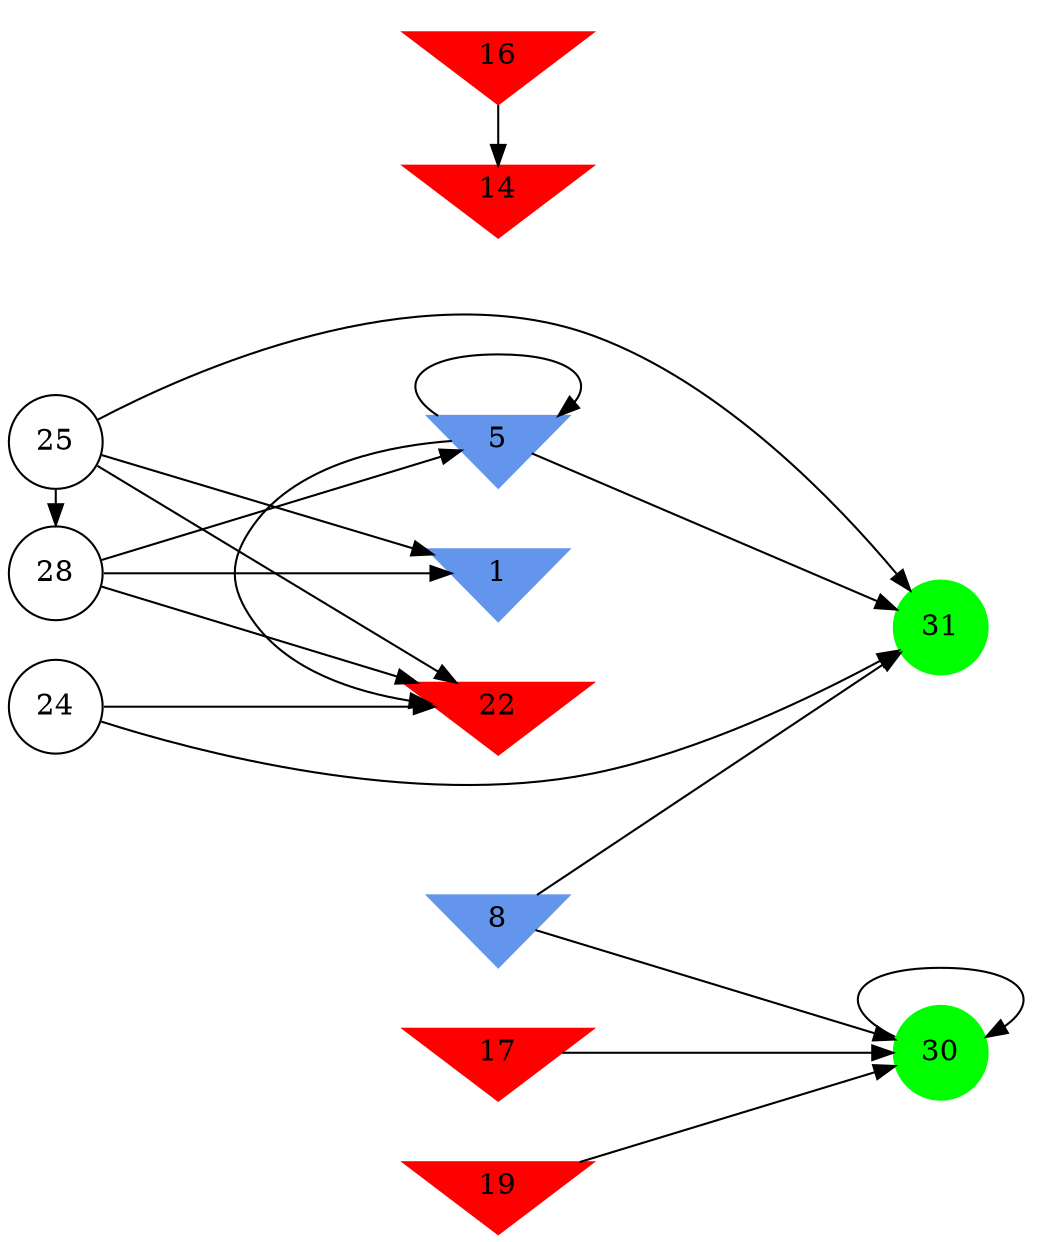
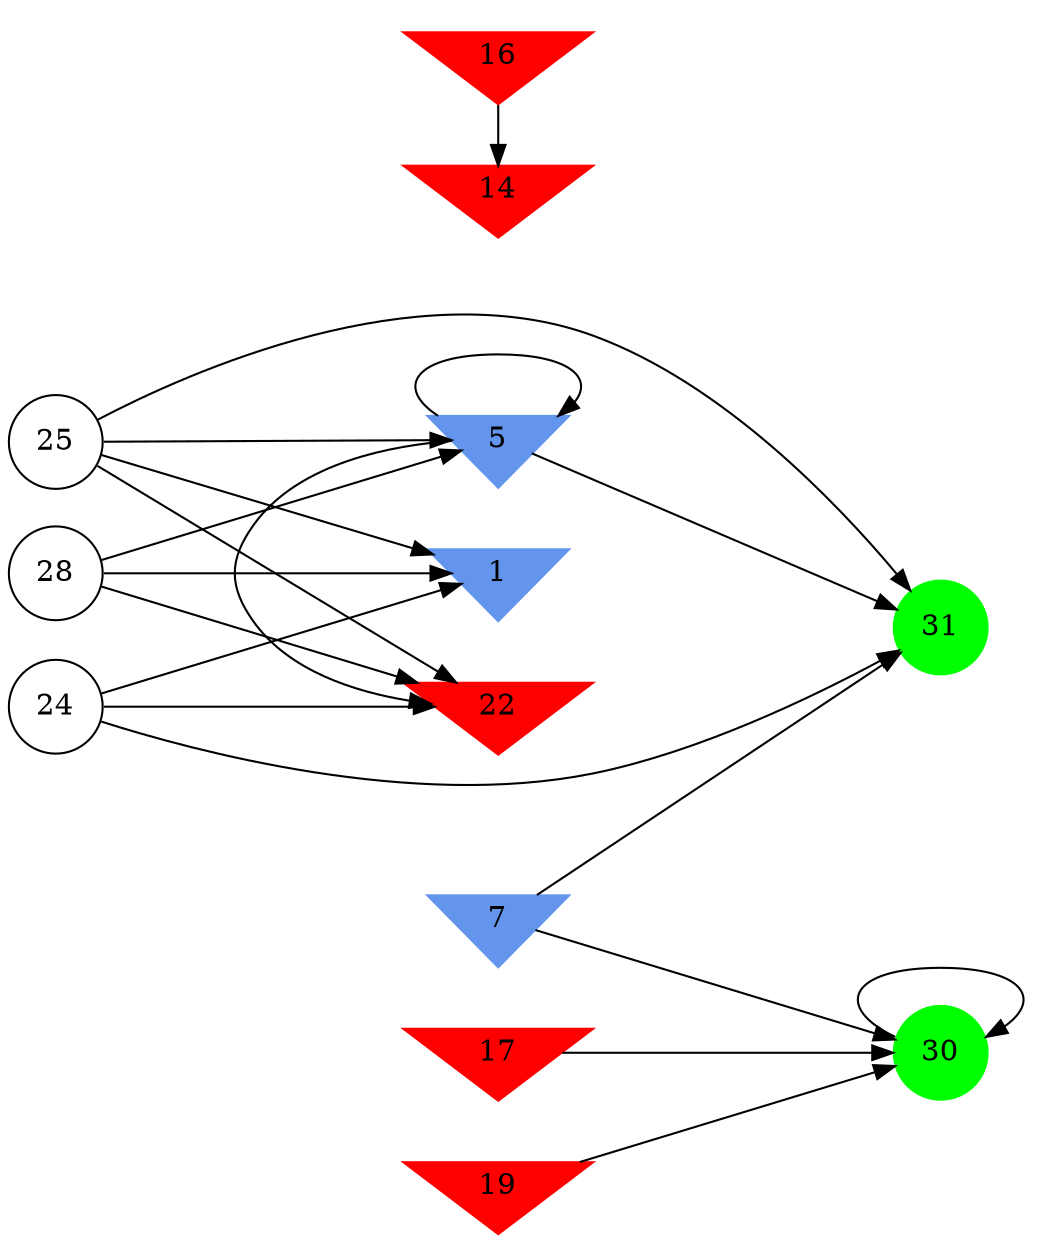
edge "25" -> "28": now "25" -> "5"
edge "24" -> "1": added
node "8": label "8" -> "7"
